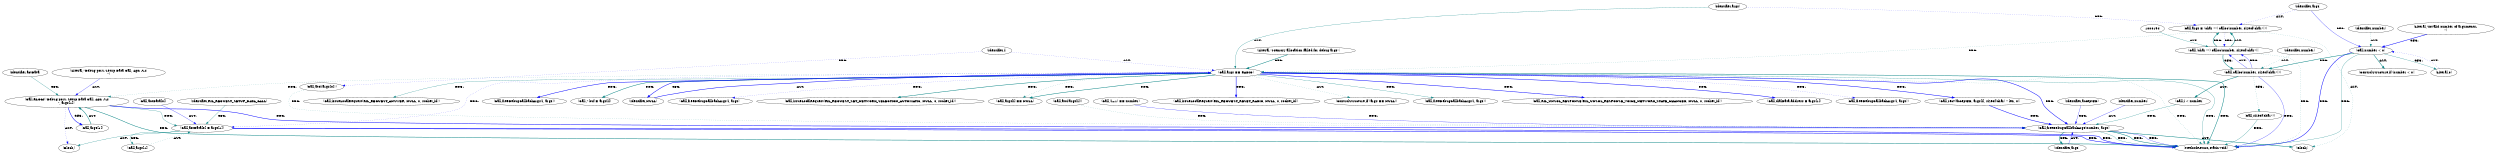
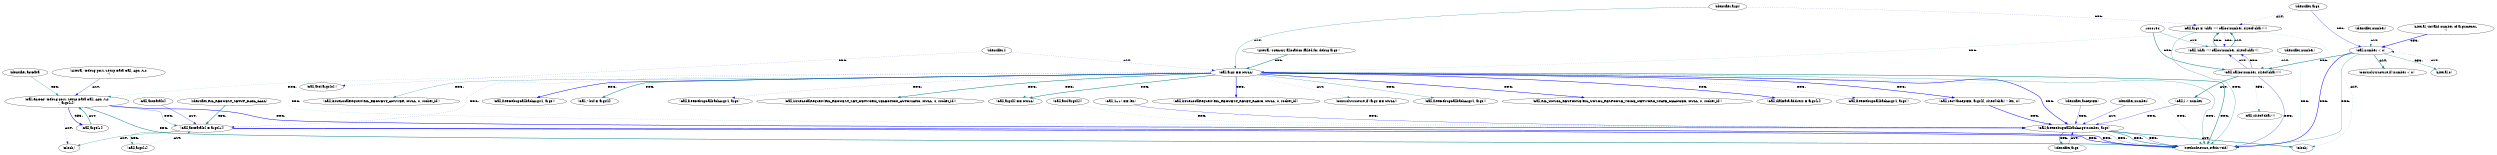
edge "(Call,(char **) calloc(number, sizeof(char*)))" -> "(Call,calloc(number, sizeof(char*)))": now "1000194" -> "(Call,calloc(number, sizeof(char*)))"
node "(Call,args == RADIO)": label "(Call,args == RADIO)" -> "(Call,args == NULL)"
node "(Identifier,NULL)": removed
node "(Call,(i+1) == number)": label "(Call,(i+1) == number)" -> "(Call,(i+1) == len)"
edge "(Identifier,RIL_REQUEST_SETUP_DATA_CALL)" -> "(Call,actData[0] = args[1])": style solid -> bold
edge "(Call,i < number)" -> "(Call,freeDebugCallbackArgs(number, args))": color teal -> blue
edge "(Call,sizeof(char*))" -> "(MethodReturn,static void)": now "(Call,args = (char **) calloc(number, sizeof(char*)))" -> "(MethodReturn,static void)"
